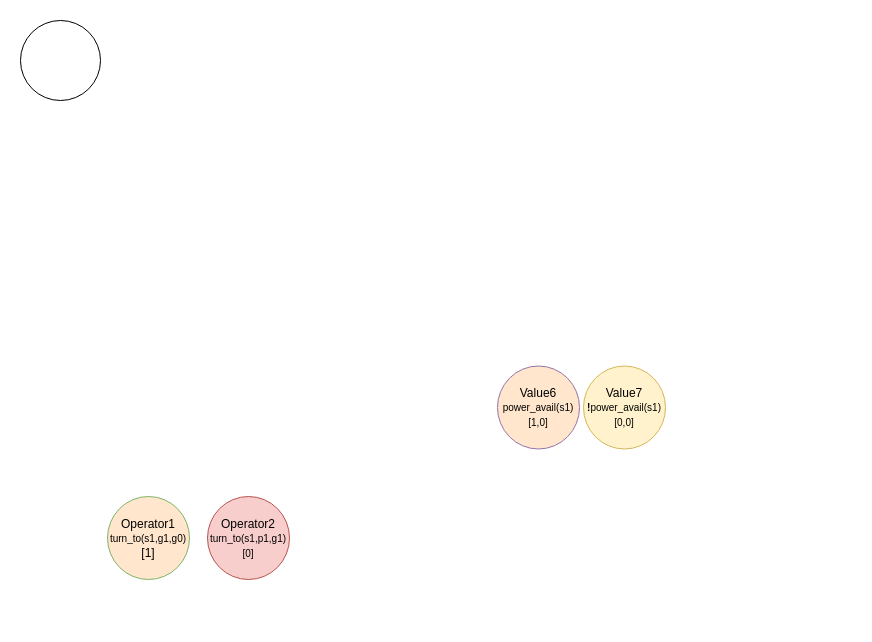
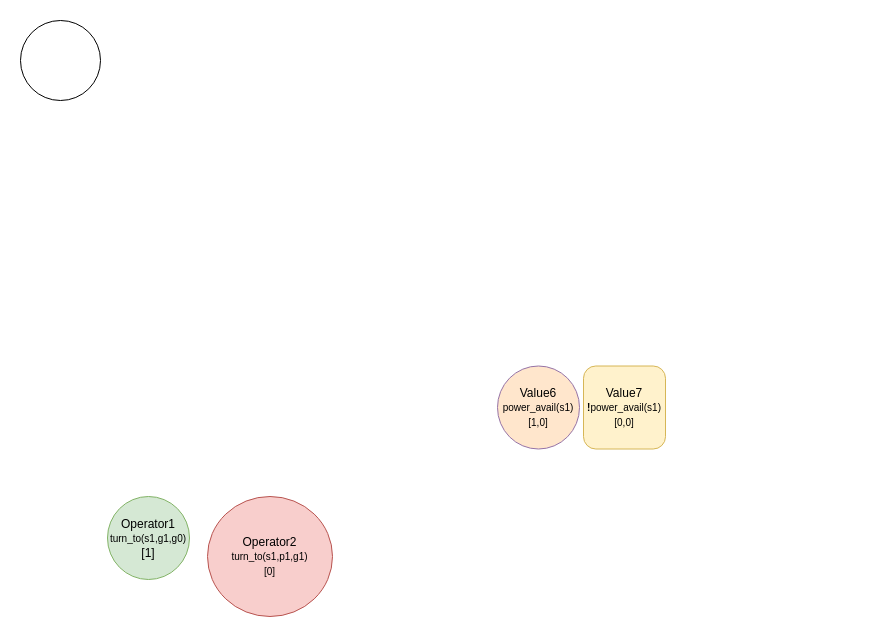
node "Value7 !power_avail(s1) [0,0]": shape ellipse -> rounded rectangle
node "Operator1 turn_to(s1,g1,g0) [1]": fillcolor #ffe6cc -> #d5e8d4
node "Operator2 turn_to(s1,p1,g1) [0]": size 82x83 -> 125x120
